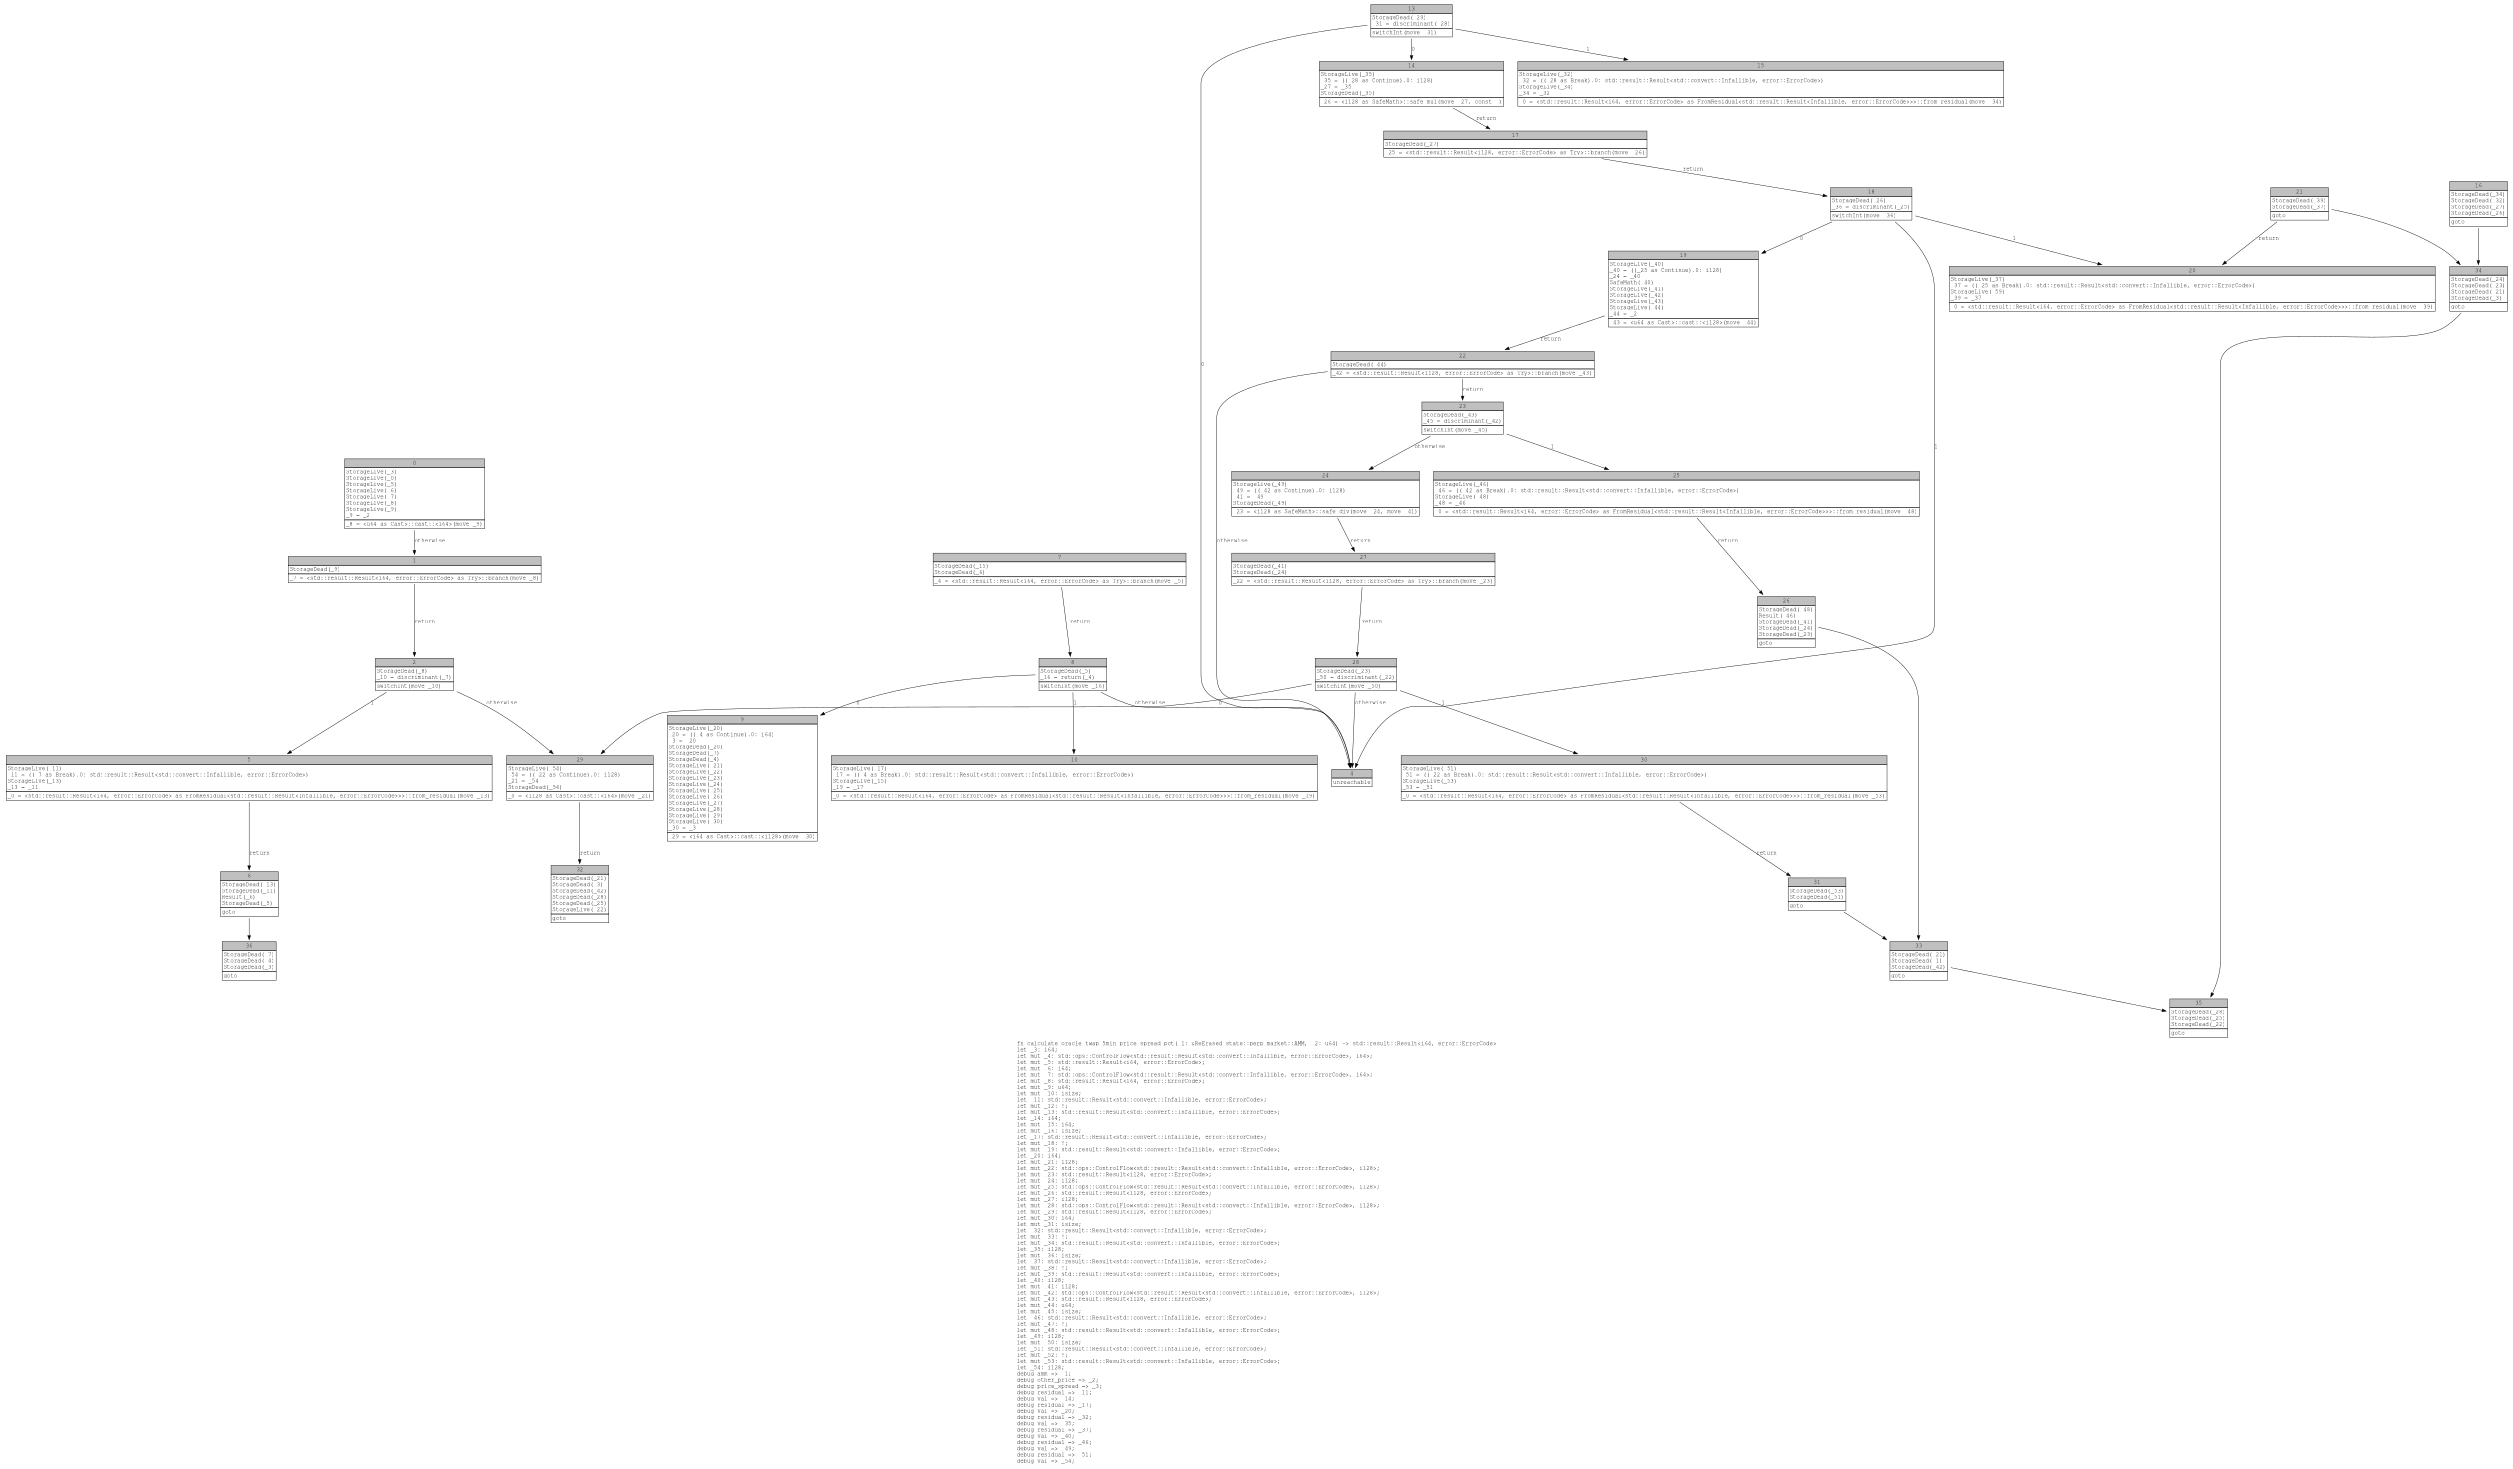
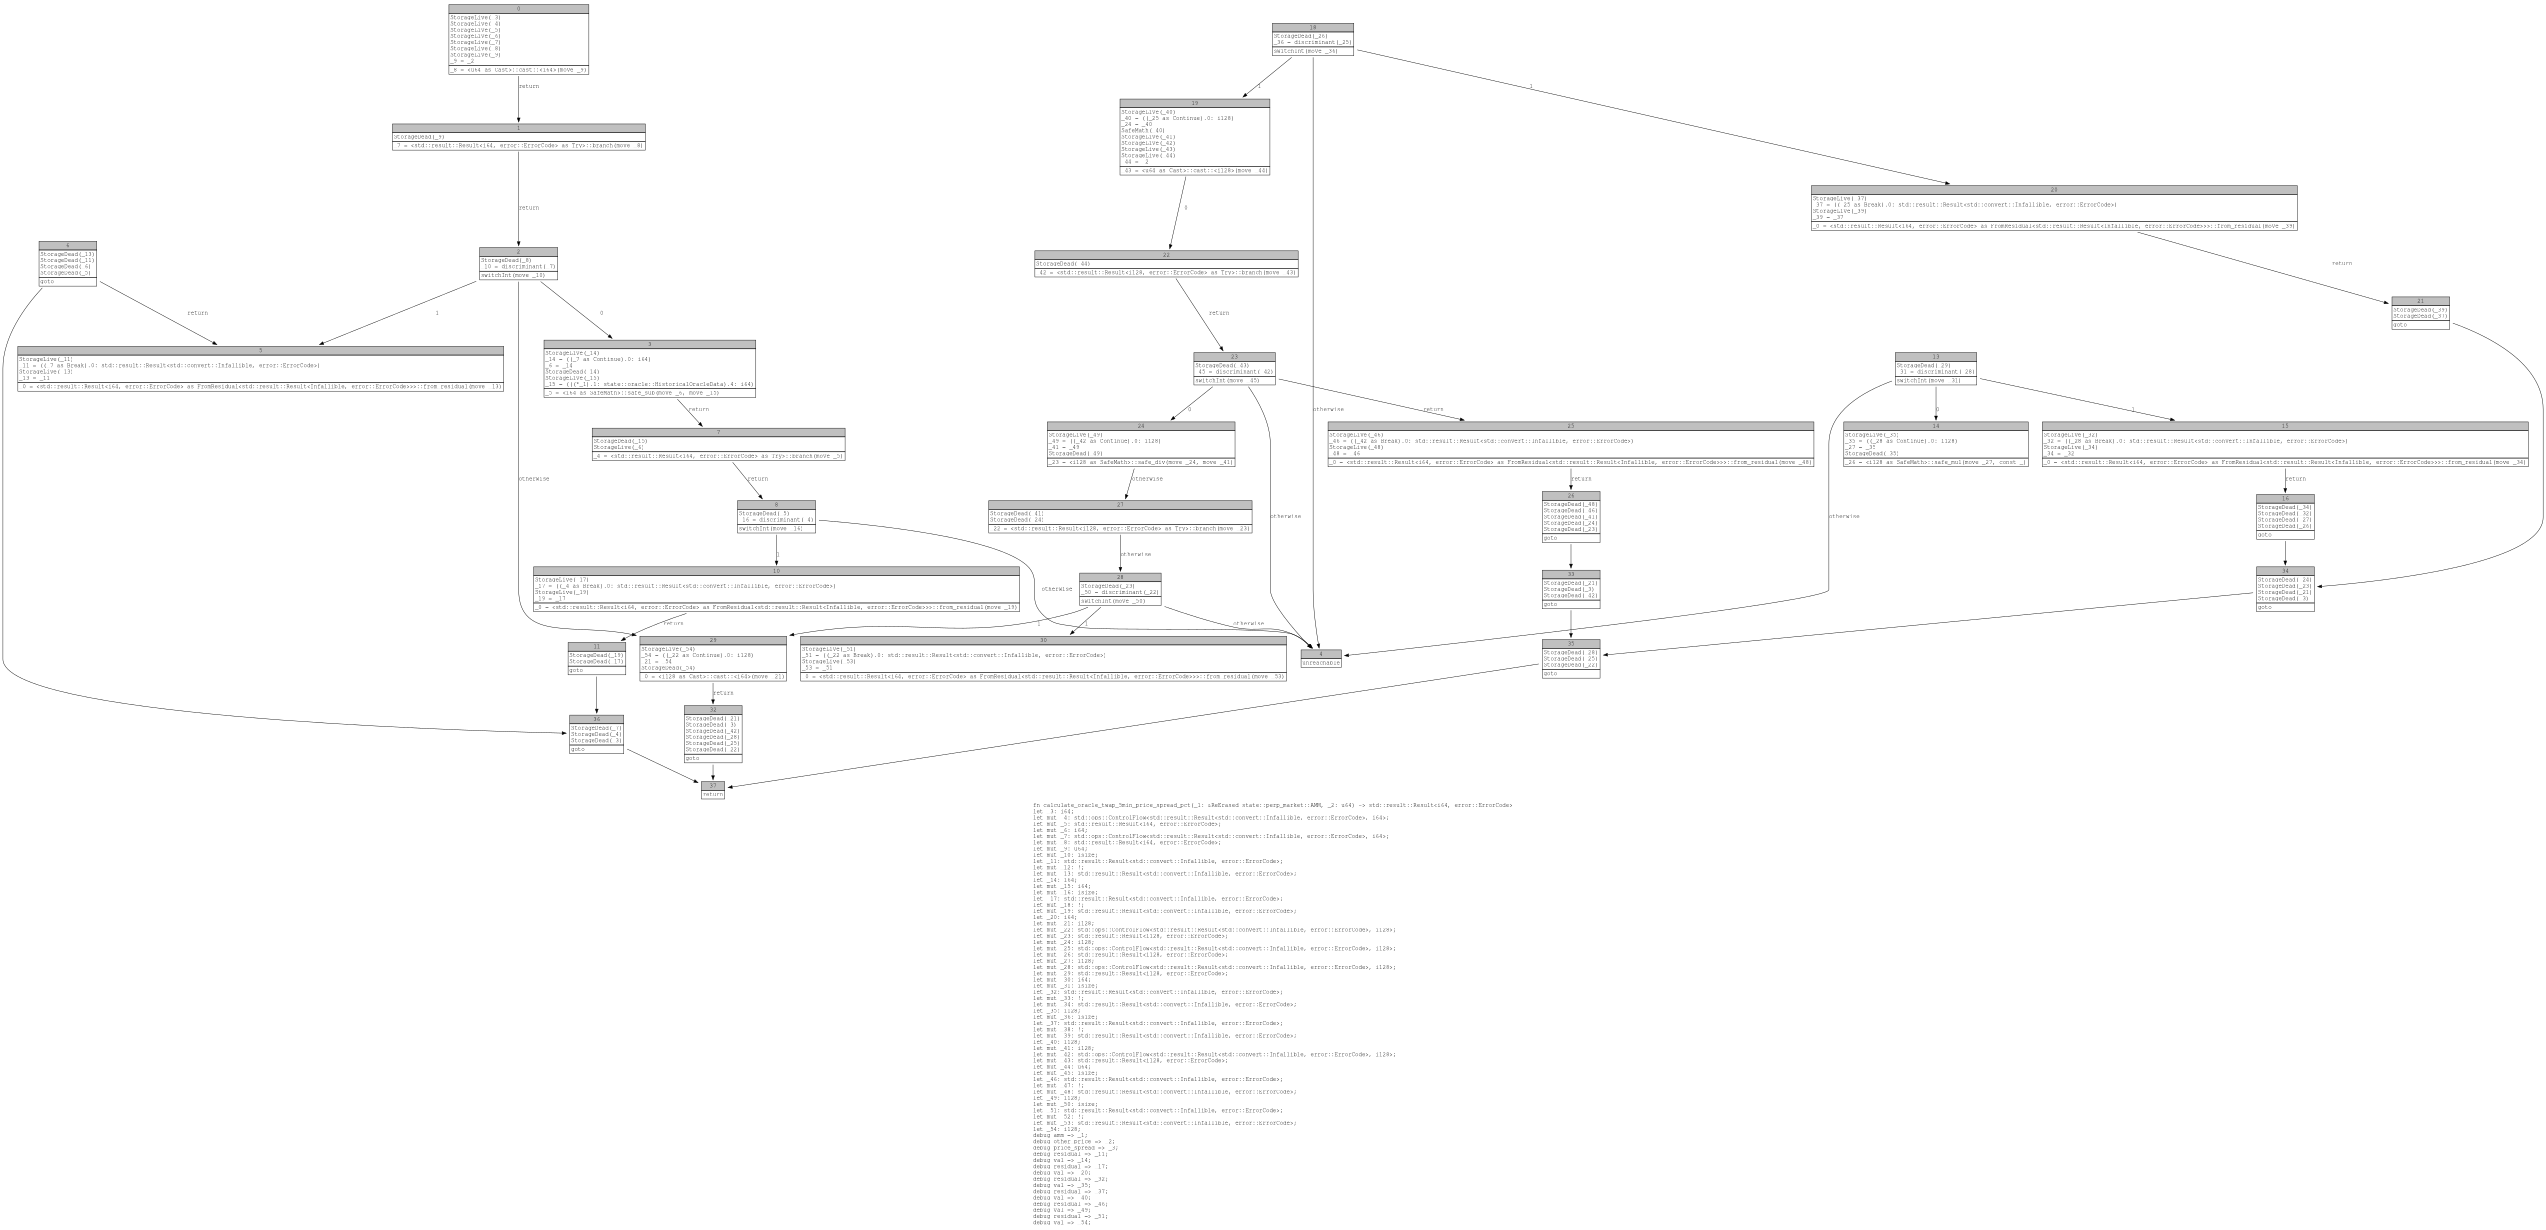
node "17": removed
edge "18" -> "19": label "0" -> "1"
edge "21" -> "20": reversed
node "20": text "StorageLive(_59)" -> "StorageLive(_39)"
edge "19" -> "22": label "return" -> "0"
edge "13" -> "4": label "0" -> "otherwise"
node "3": added
edge "23" -> "24": label "otherwise" -> "0"
edge "23" -> "25": label "1" -> "return"
edge "18" -> "4": label "1" -> "otherwise"
node "0": text "StorageLive(_0)" -> "StorageLive(_4)"
edge "15" -> "16": added, label "return"
edge "0" -> "1": label "otherwise" -> "return"
edge "24" -> "27": label "return" -> "otherwise"
node "7": text "StorageDead(_6)" -> "StorageLive(_6)"
edge "22" -> "4": now "23" -> "4"
node "26": text "Result(_46)" -> "StorageDead(_46)"
edge "27" -> "28": label "return" -> "otherwise"
node "11": added
node "8": text "_16 = return(_4)" -> "_16 = discriminant(_4)"
edge "28" -> "29": label "0" -> "1"
node "9": removed
node "10": text "StorageLive(_15)" -> "StorageLive(_19)"
node "37": added
edge "5" -> "6": reversed
node "31": removed
node "6": text "Result(_6)" -> "StorageDead(_6)"
node "32": text "StorageLive(_22)" -> "StorageDead(_22)"
node "33": text "StorageDead(_1)" -> "StorageDead(_3)"
